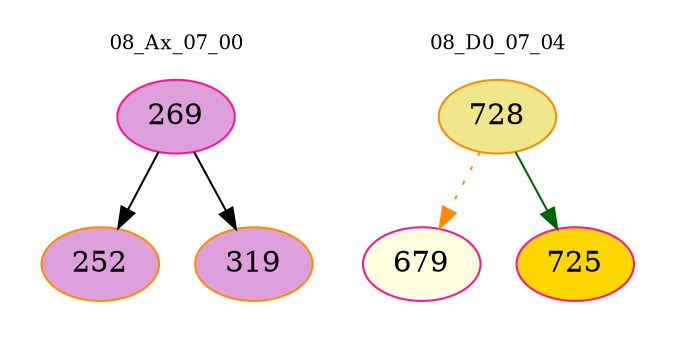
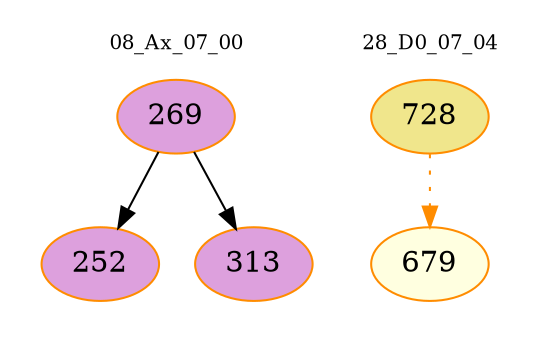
cluster "08_D0_07_04": label "08_D0_07_04" -> "28_D0_07_04"
node "269": color deeppink -> darkorange
node "319": label "319" -> "313"
node "679": color deeppink -> darkorange
node "725": removed
